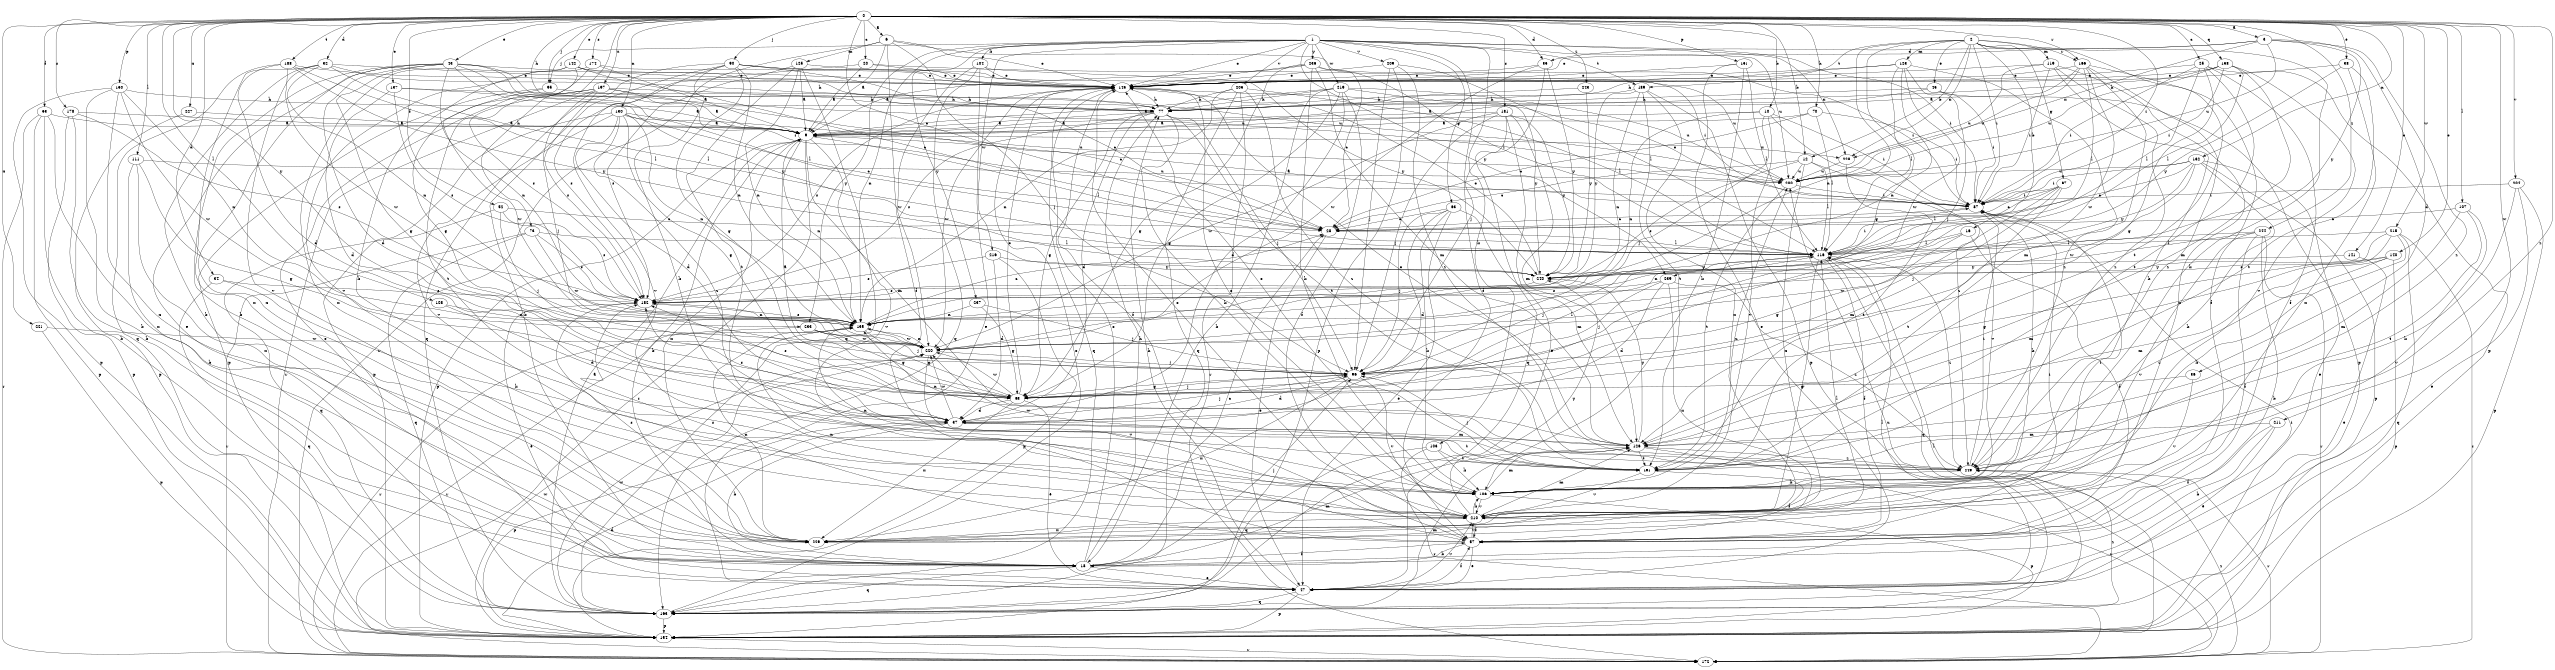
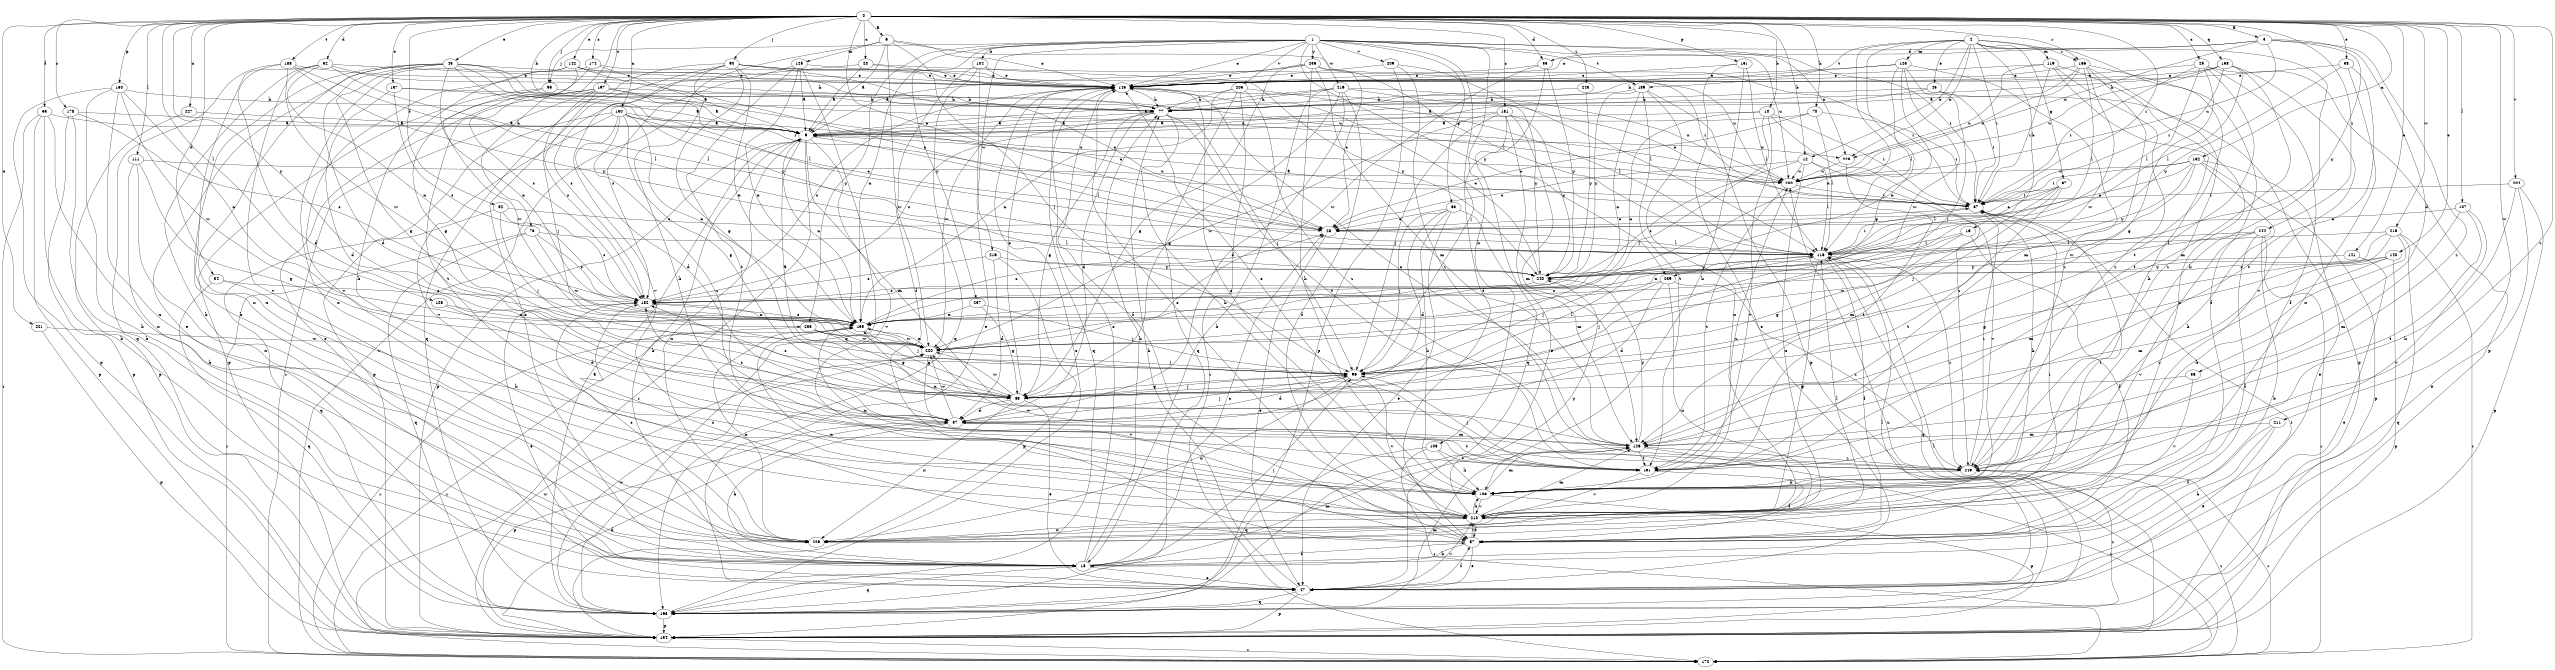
edge "209" -> "96": removed, label "j"
